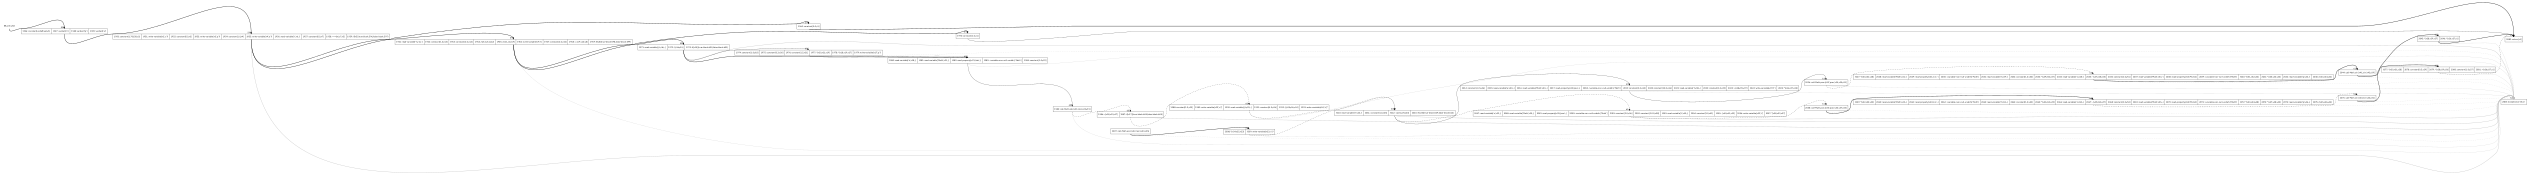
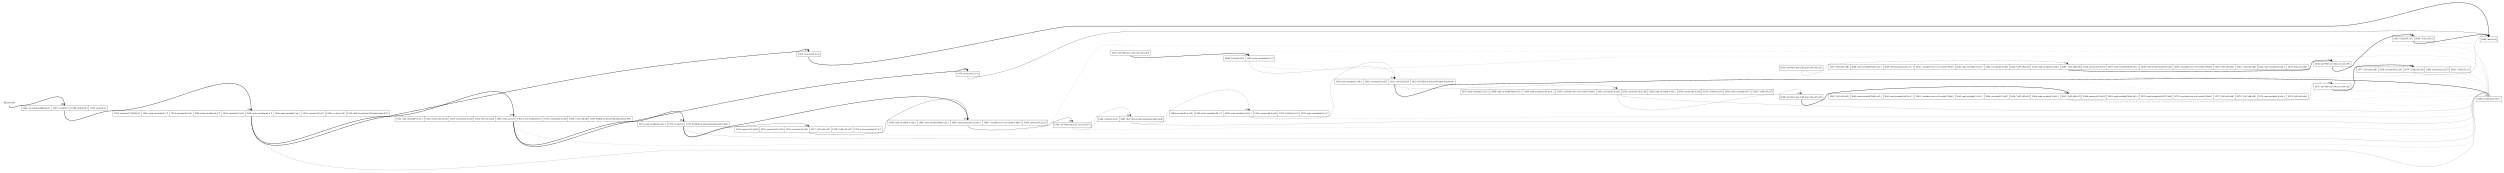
node "2014: constant[-0.5,v26]": removed
edge "2010: read-variable['t',v24,-]" -> "2083: exceptional-return": color gray -> black
